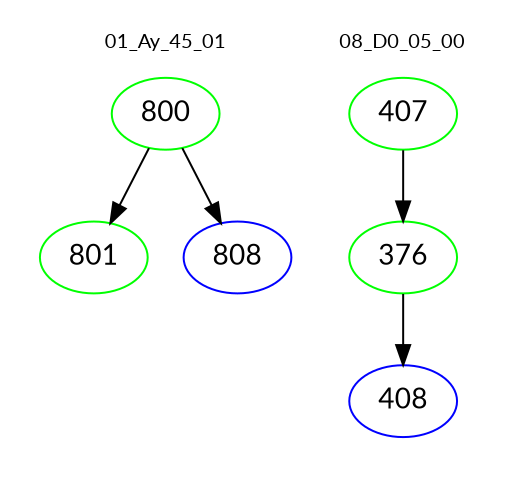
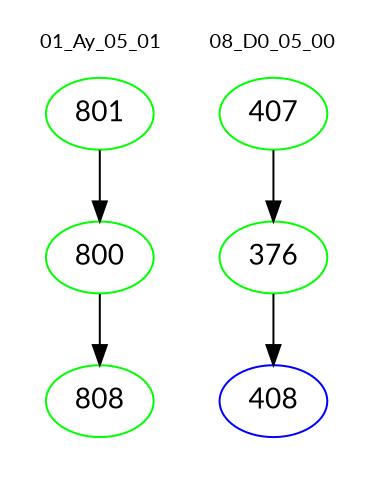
cluster "01_Ay_45_01": label "01_Ay_45_01" -> "01_Ay_05_01"
edge "800" -> "801": reversed
node "808": color blue -> green
